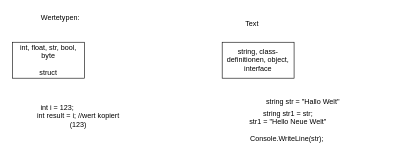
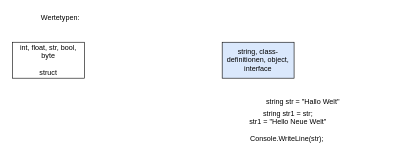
node "Text": removed
node "string, class-definitionen, object, interface": fillcolor #ffffff -> #dae8fc
node "int i = 123;": removed
node "int result = i; //wert kopiert (123)": removed
